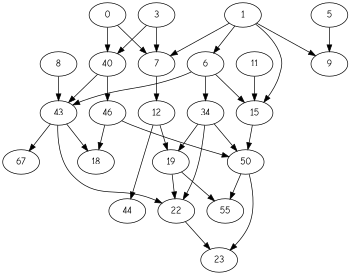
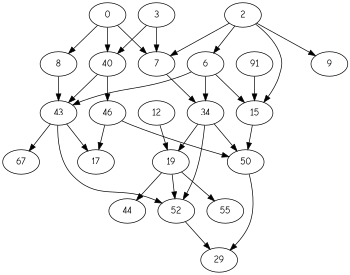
node "1": label "1" -> "2"
node "5": removed
edge "0" -> "8": added
node "11": label "11" -> "91"
edge "7" -> "12": now "7" -> "34"
edge "12" -> "44": now "19" -> "44"
node "18": label "18" -> "17"
edge "50" -> "55": removed
node "22": label "22" -> "52"
node "23": label "23" -> "29"
